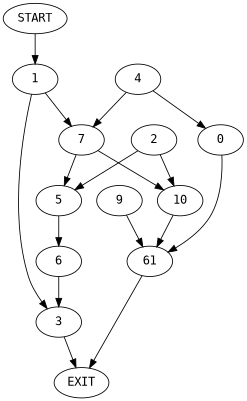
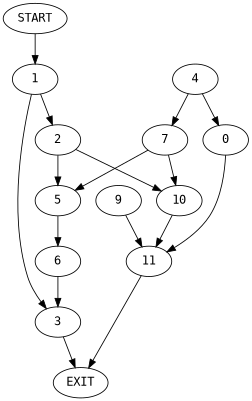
edge "1" -> "7": now "1" -> "2"
node "61": label "61" -> "11"
